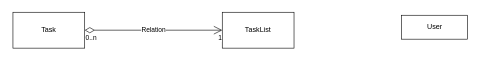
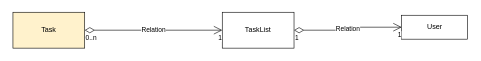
edge "User" -- "TaskList": added, labels "1", "Relation", "1"
node "Task": fillcolor #ffffff -> #fff2cc
